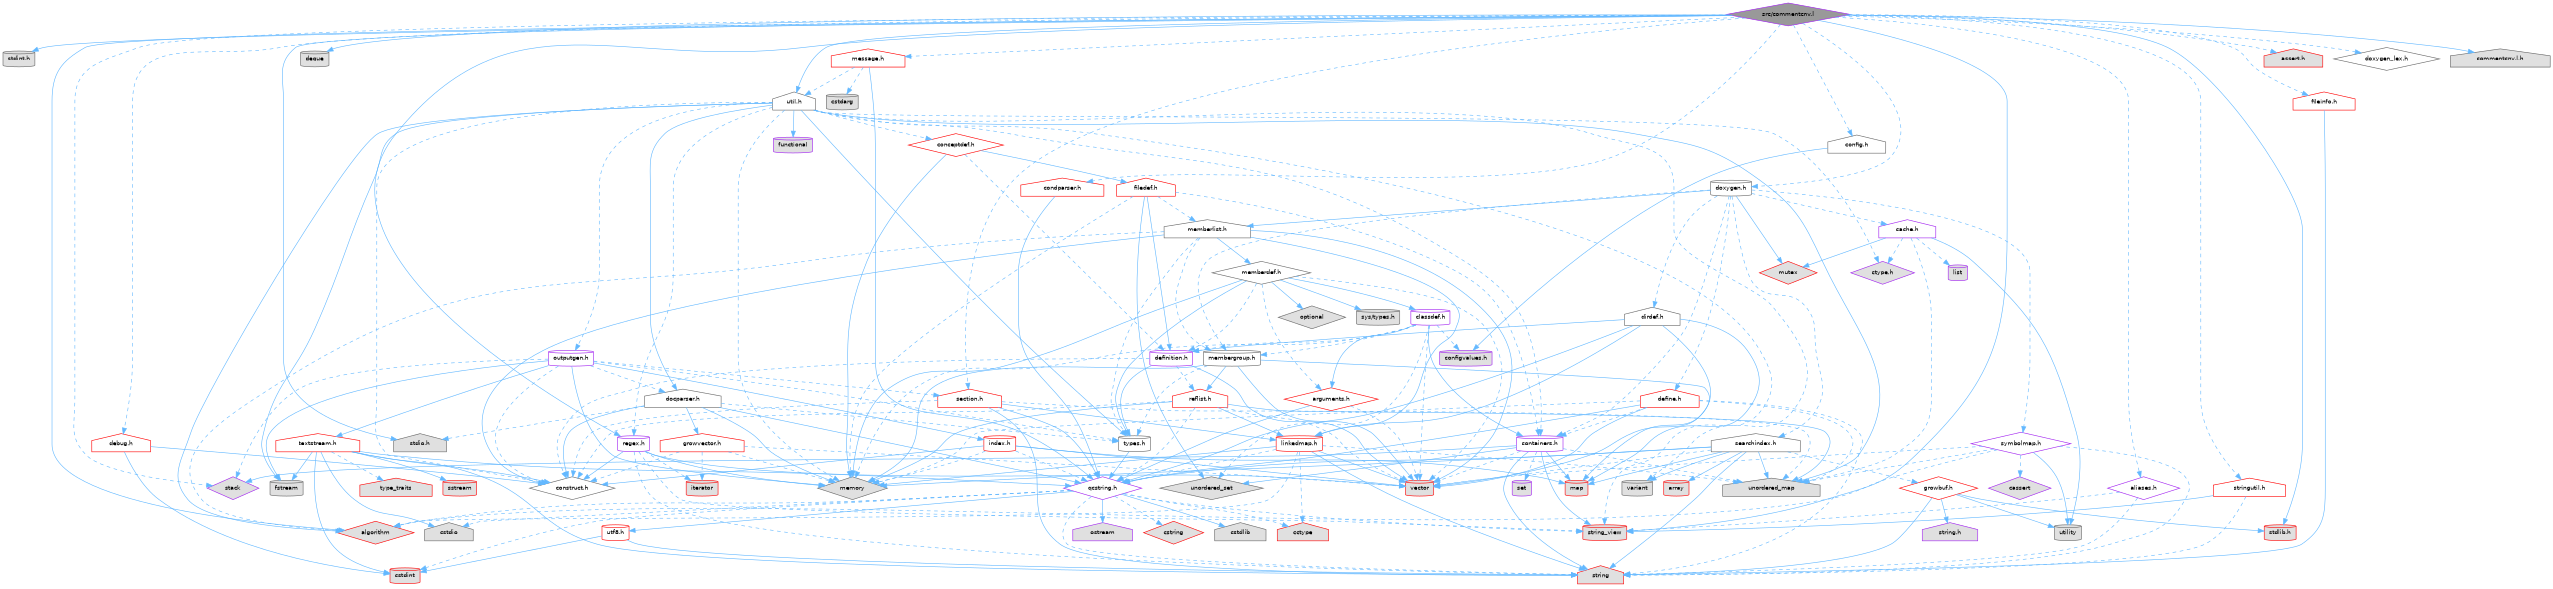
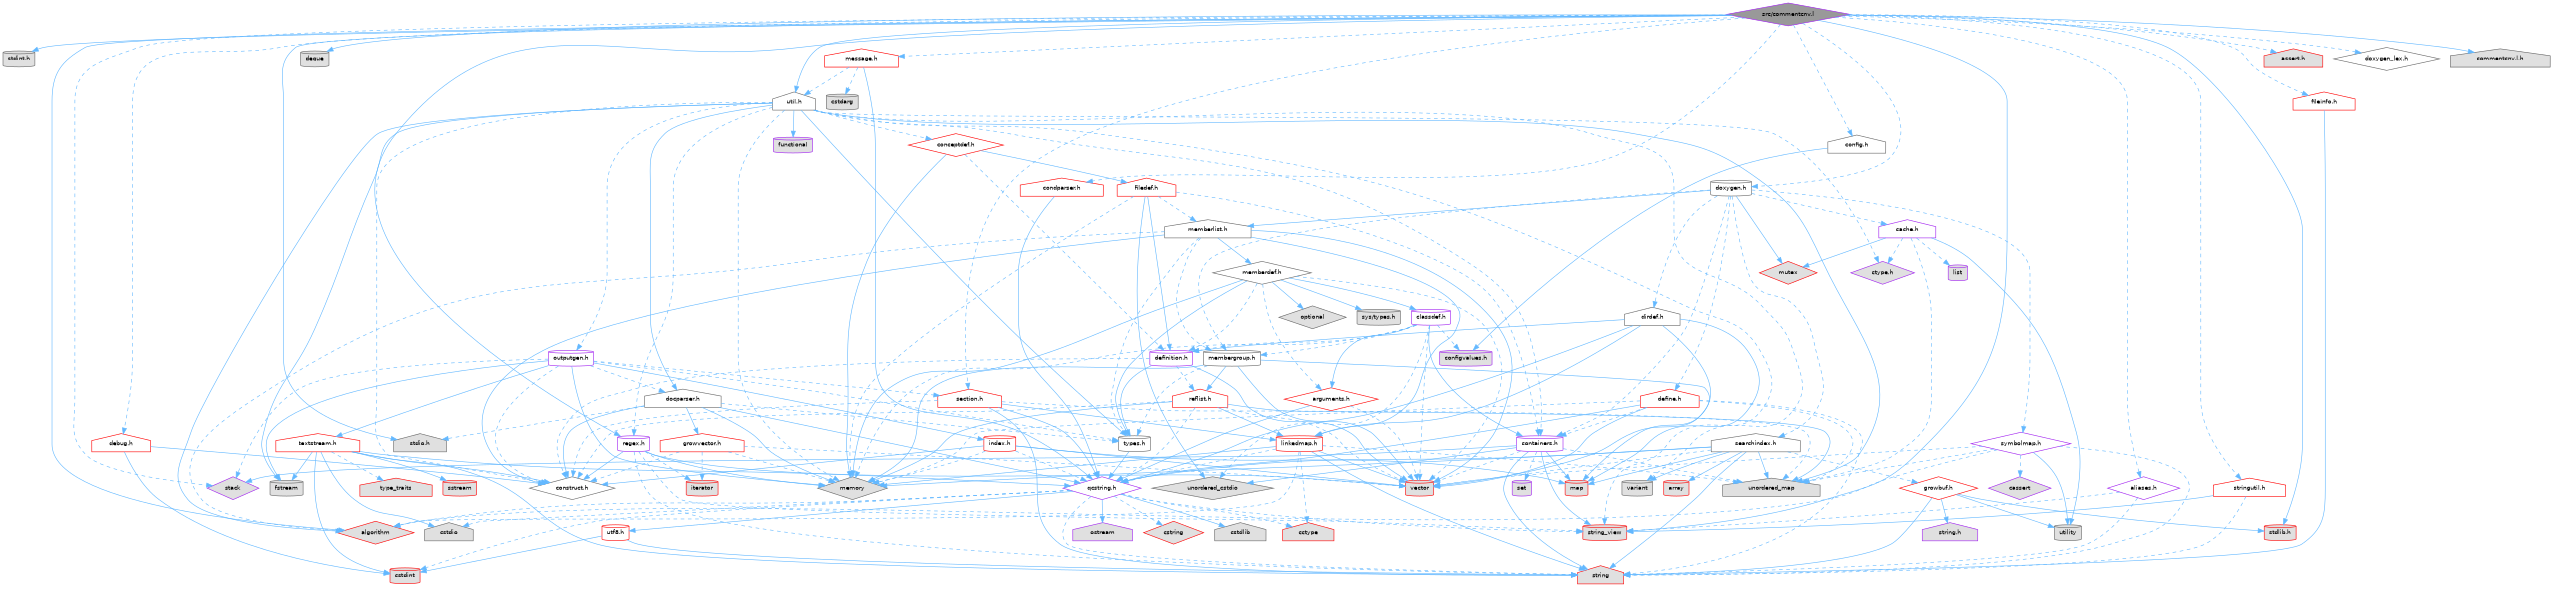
node "unordered_set": label "unordered_set" -> "unordered_cstdio"
